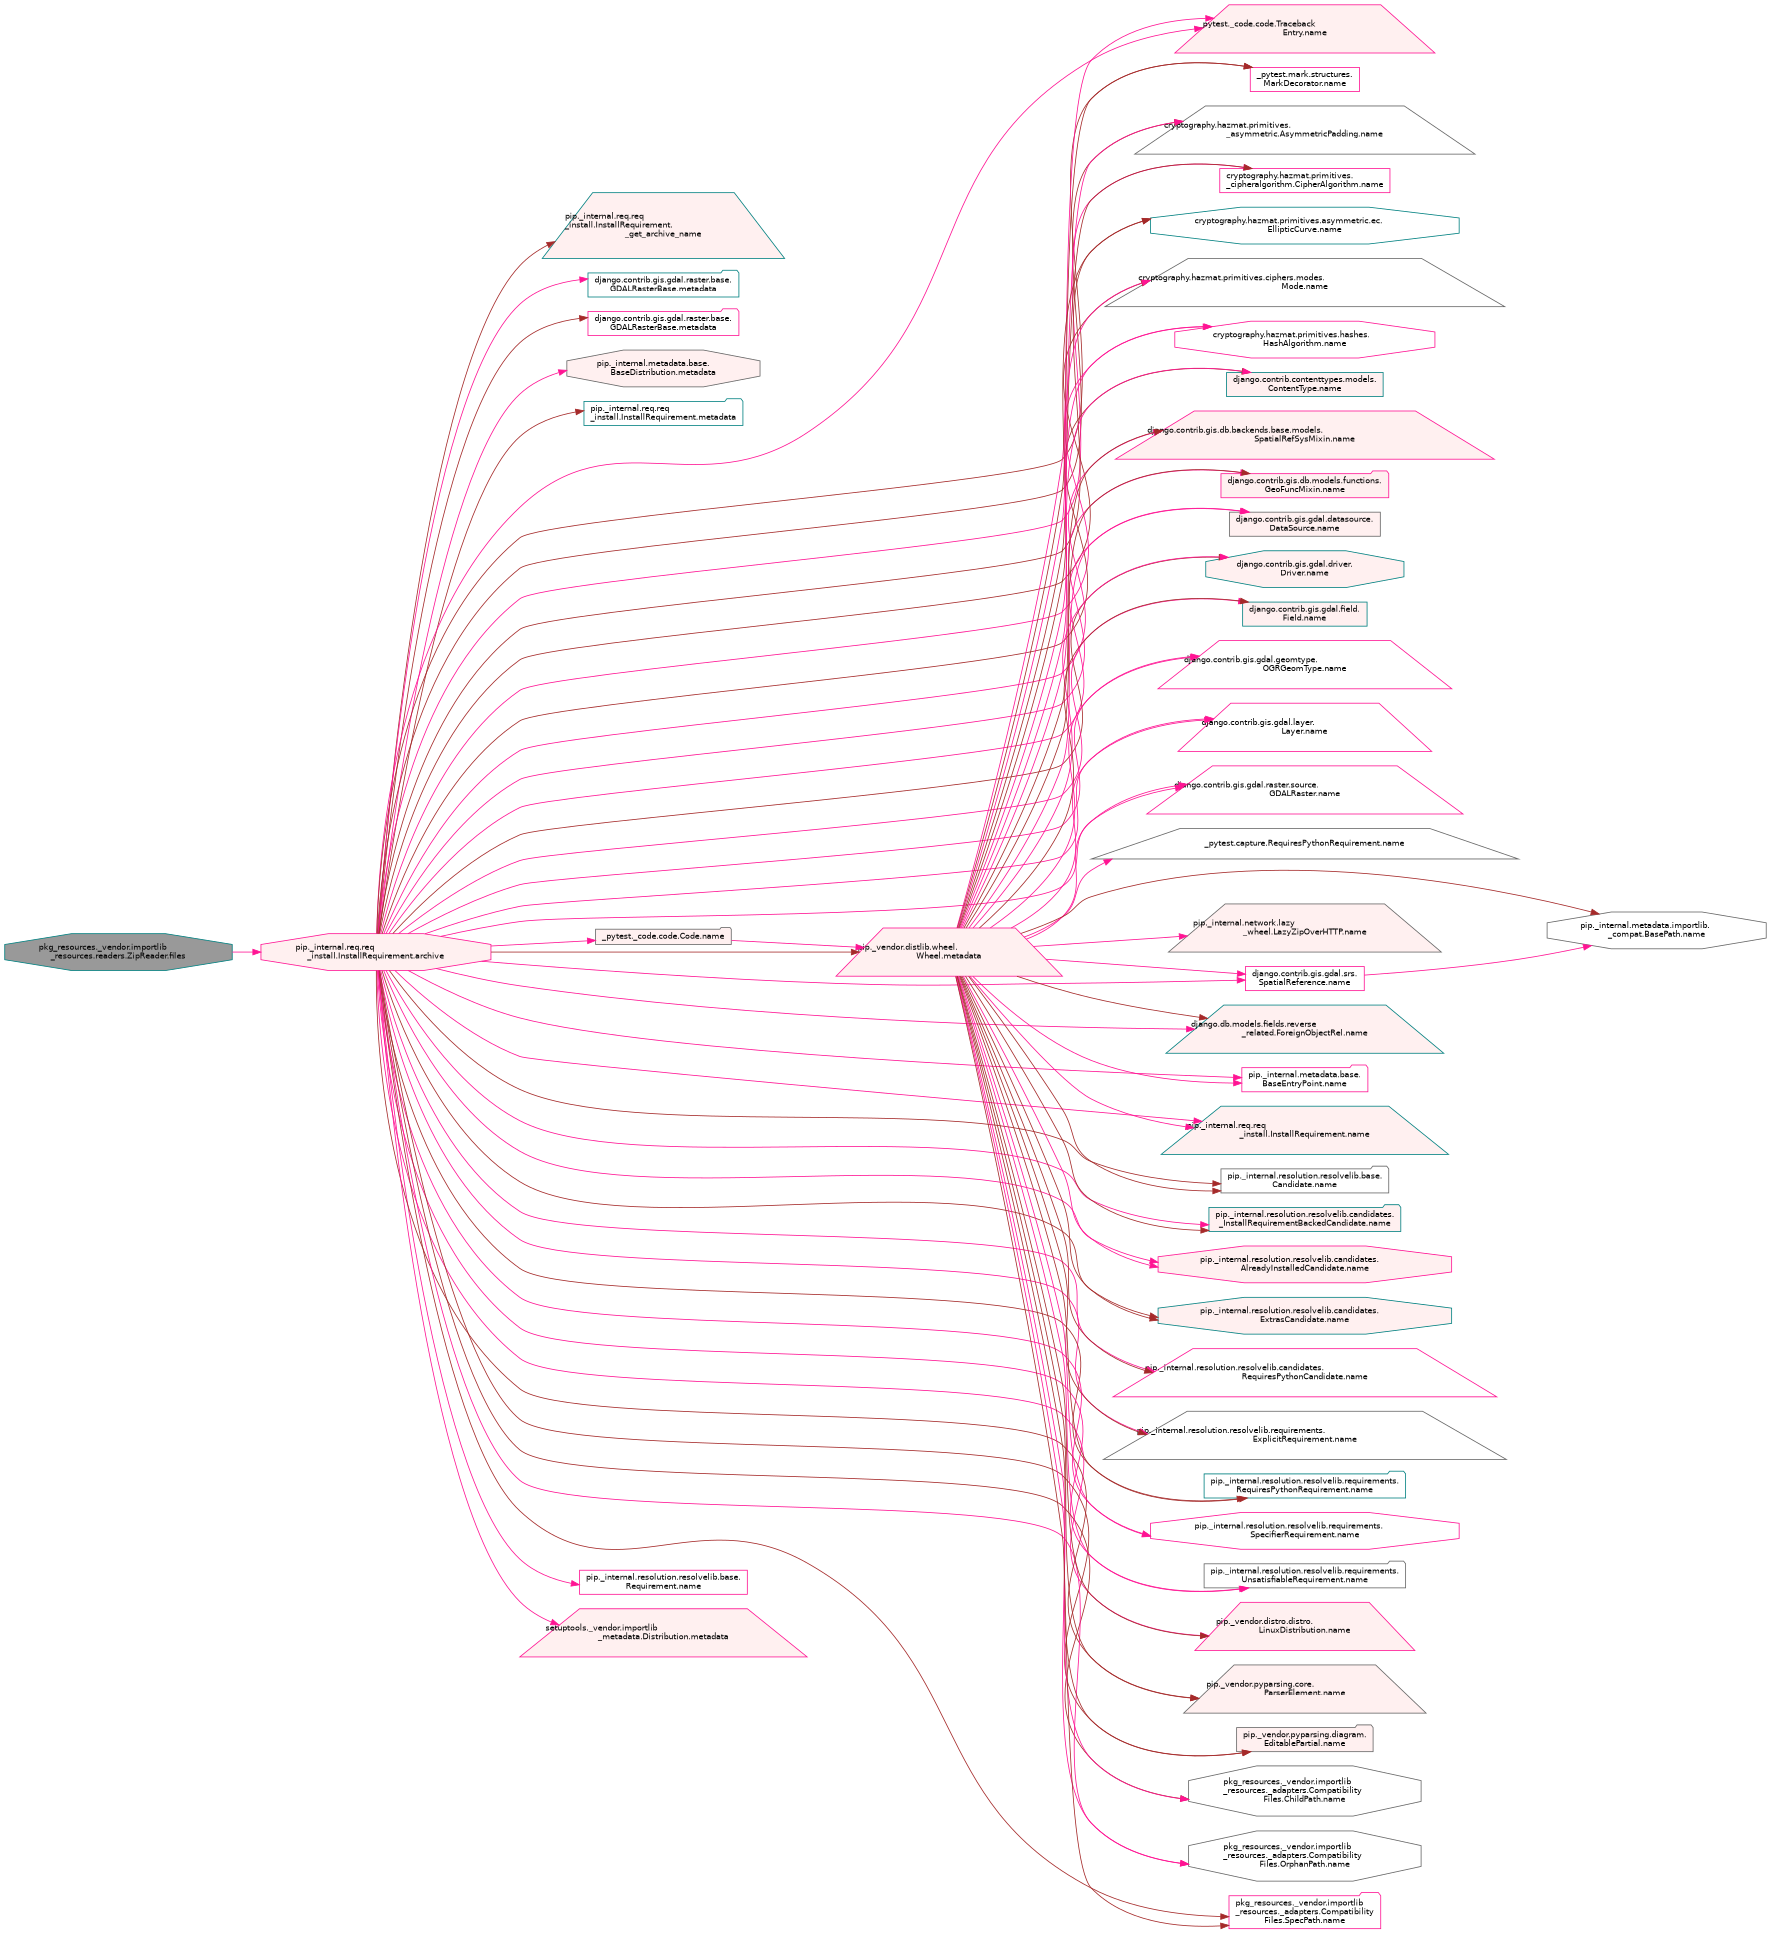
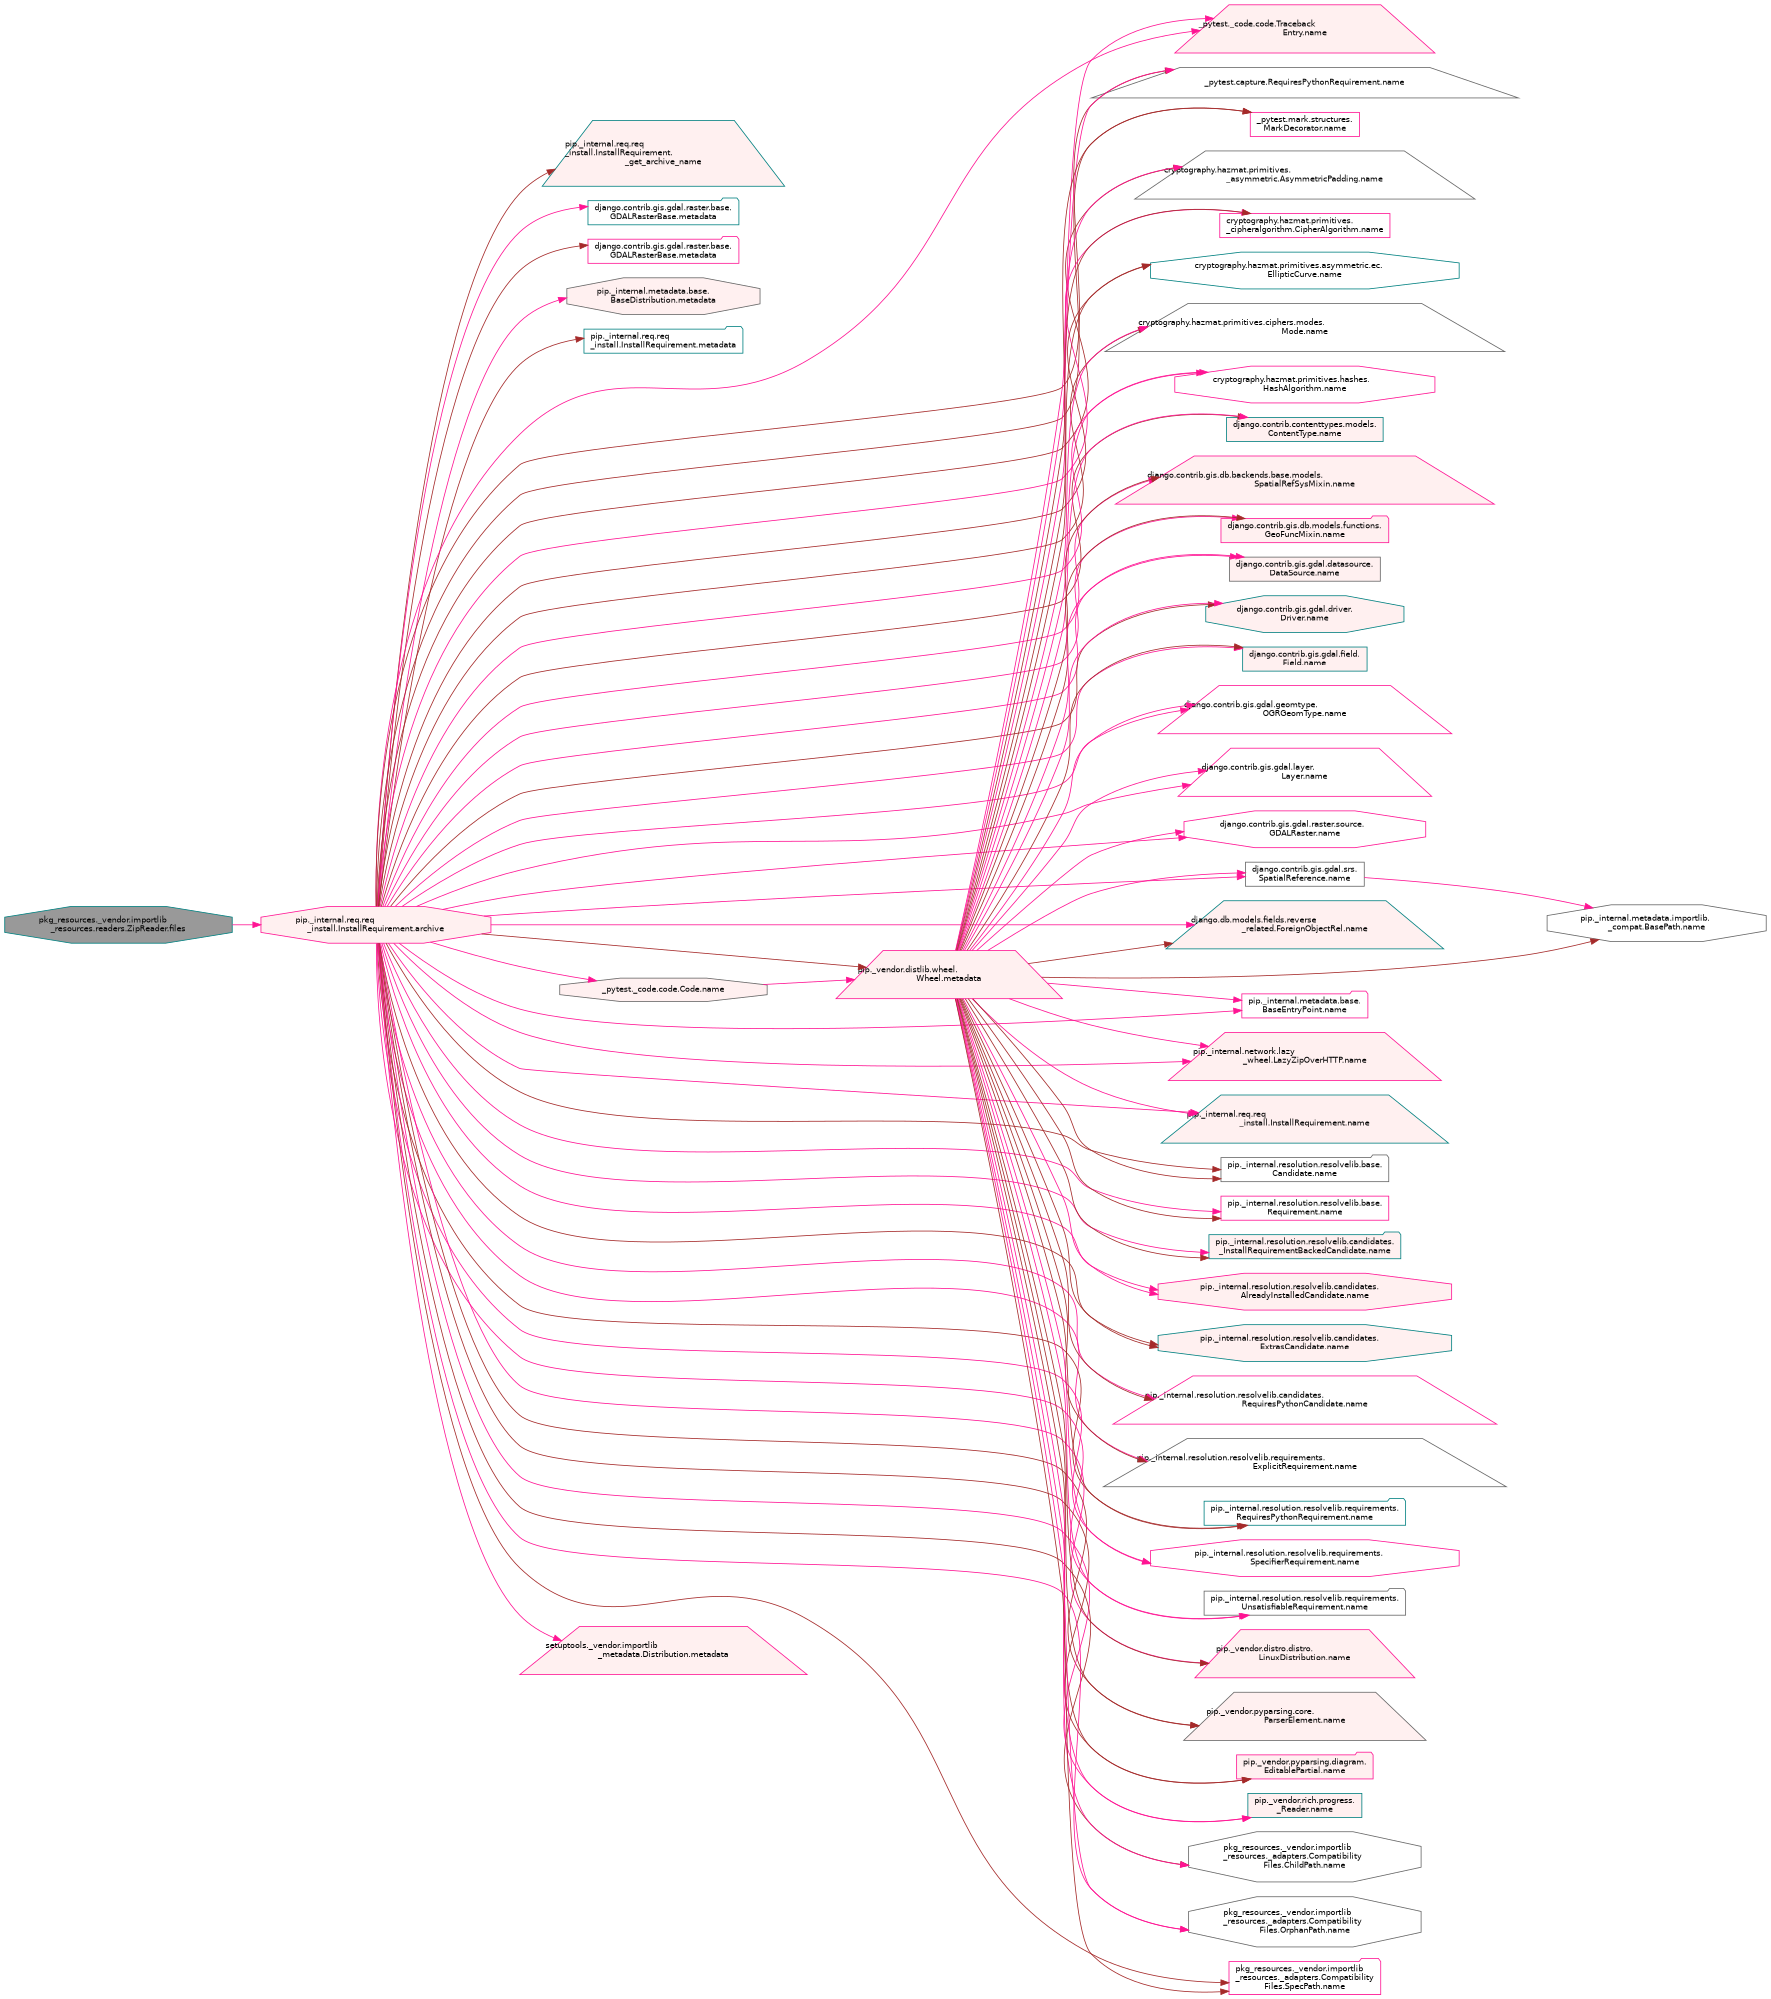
edge "pip._internal.req.req _install.InstallRequirement.archive" -> "_pytest.capture.RequiresPythonRequirement.name": added
node "django.contrib.gis.gdal.raster.source. GDALRaster.name": shape trapezium -> octagon
node "pip._internal.network.lazy _wheel.LazyZipOverHTTP.name": color gray40 -> deeppink
node "_pytest._code.code.Code.name": shape folder -> octagon
node "django.contrib.gis.gdal.srs. SpatialReference.name": color deeppink -> gray40
edge "pip._internal.req.req _install.InstallRequirement.archive" -> "pip._internal.network.lazy _wheel.LazyZipOverHTTP.name": added
edge "pip._vendor.distlib.wheel. Wheel.metadata" -> "pip._internal.resolution.resolvelib.base. Requirement.name": added
node "pip._vendor.pyparsing.diagram. EditablePartial.name": color gray40 -> deeppink
node "pip._vendor.rich.progress. _Reader.name": added
